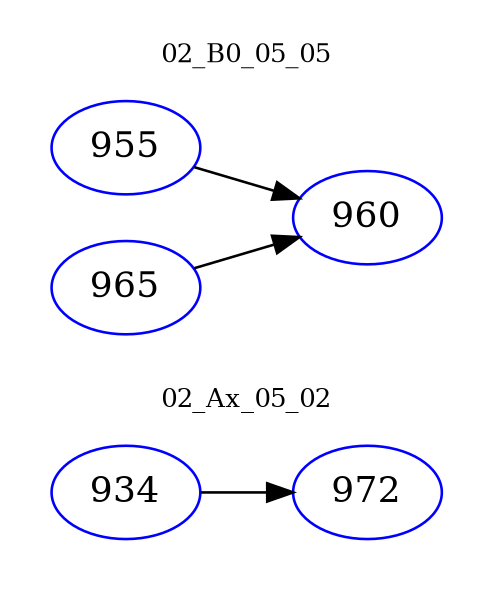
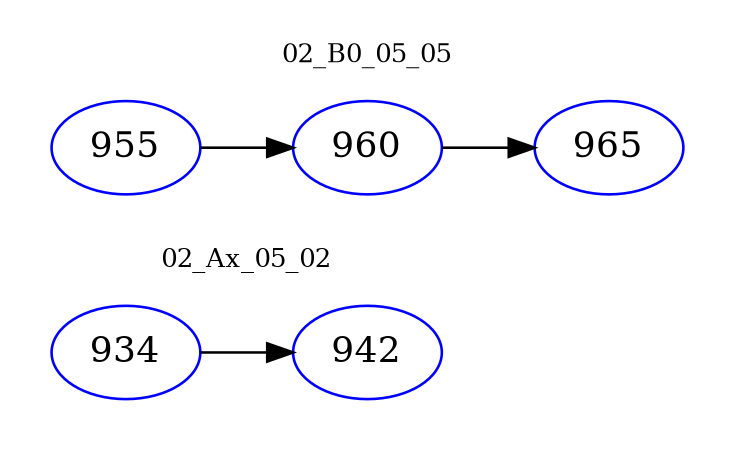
edge "965" -> "960": reversed
node "972": label "972" -> "942"
